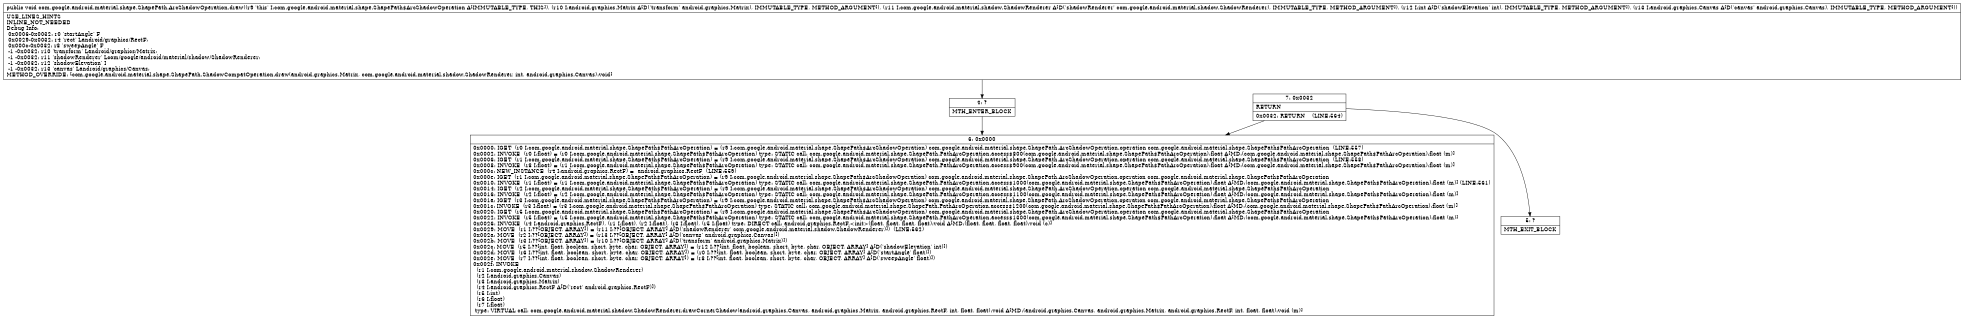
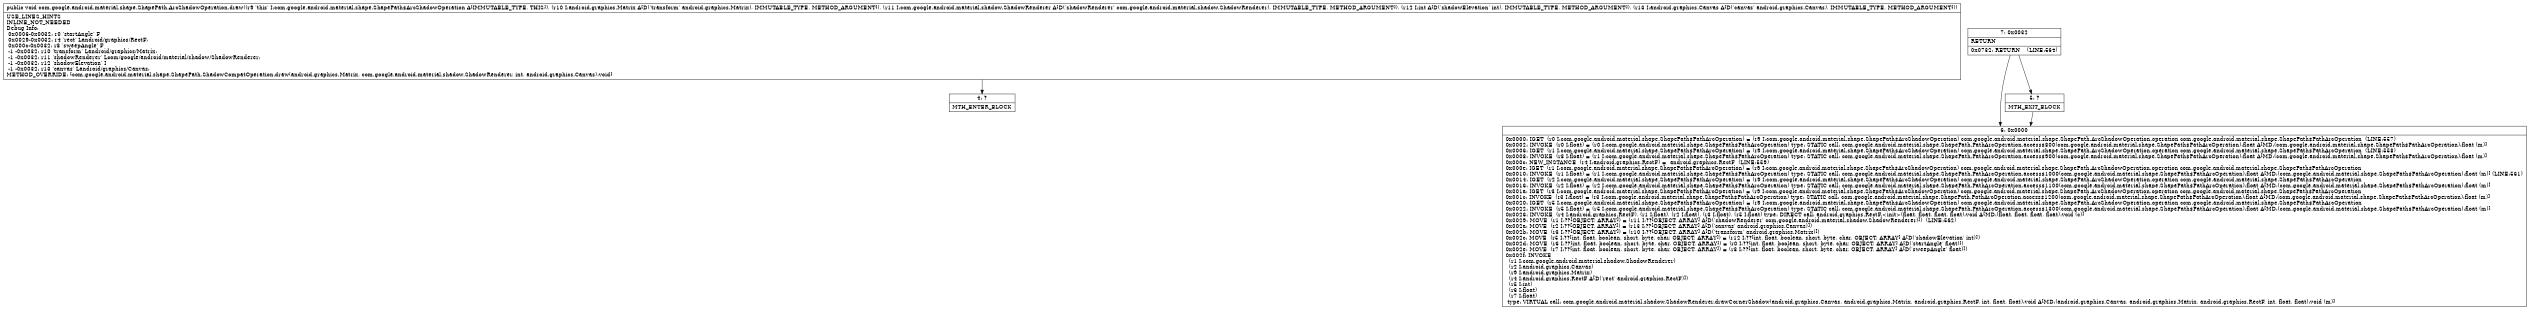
node "7: 0x0032": text "0x0032: RETURN    (LINE:564)" -> "0x0732: RETURN    (LINE:564)"
edge "4: ?" -> "6: 0x0000": now "5: ?" -> "6: 0x0000"
node "6: 0x0000": text "(r3 I:android.graphics.Matrix)" -> "(r9 I:android.graphics.Matrix)"
